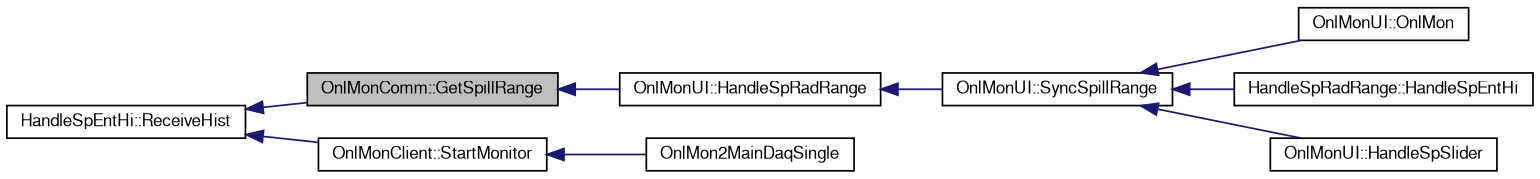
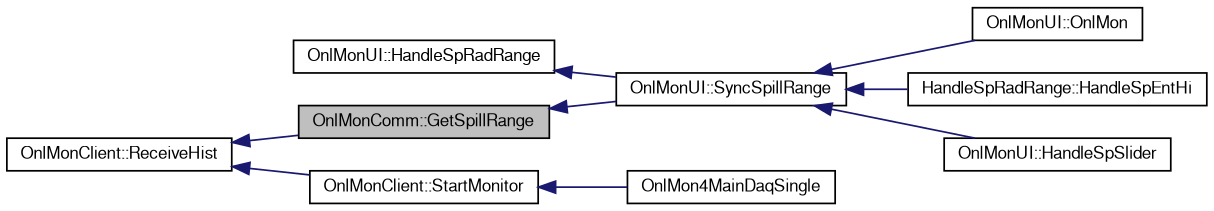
edge "OnlMonUI::HandleSpRadRange" -> "OnlMonComm::GetSpillRange": now "OnlMonUI::SyncSpillRange" -> "OnlMonComm::GetSpillRange"
node "HandleSpEntHi::ReceiveHist": label "HandleSpEntHi::ReceiveHist" -> "OnlMonClient::ReceiveHist"
node "OnlMon2MainDaqSingle": label "OnlMon2MainDaqSingle" -> "OnlMon4MainDaqSingle"
